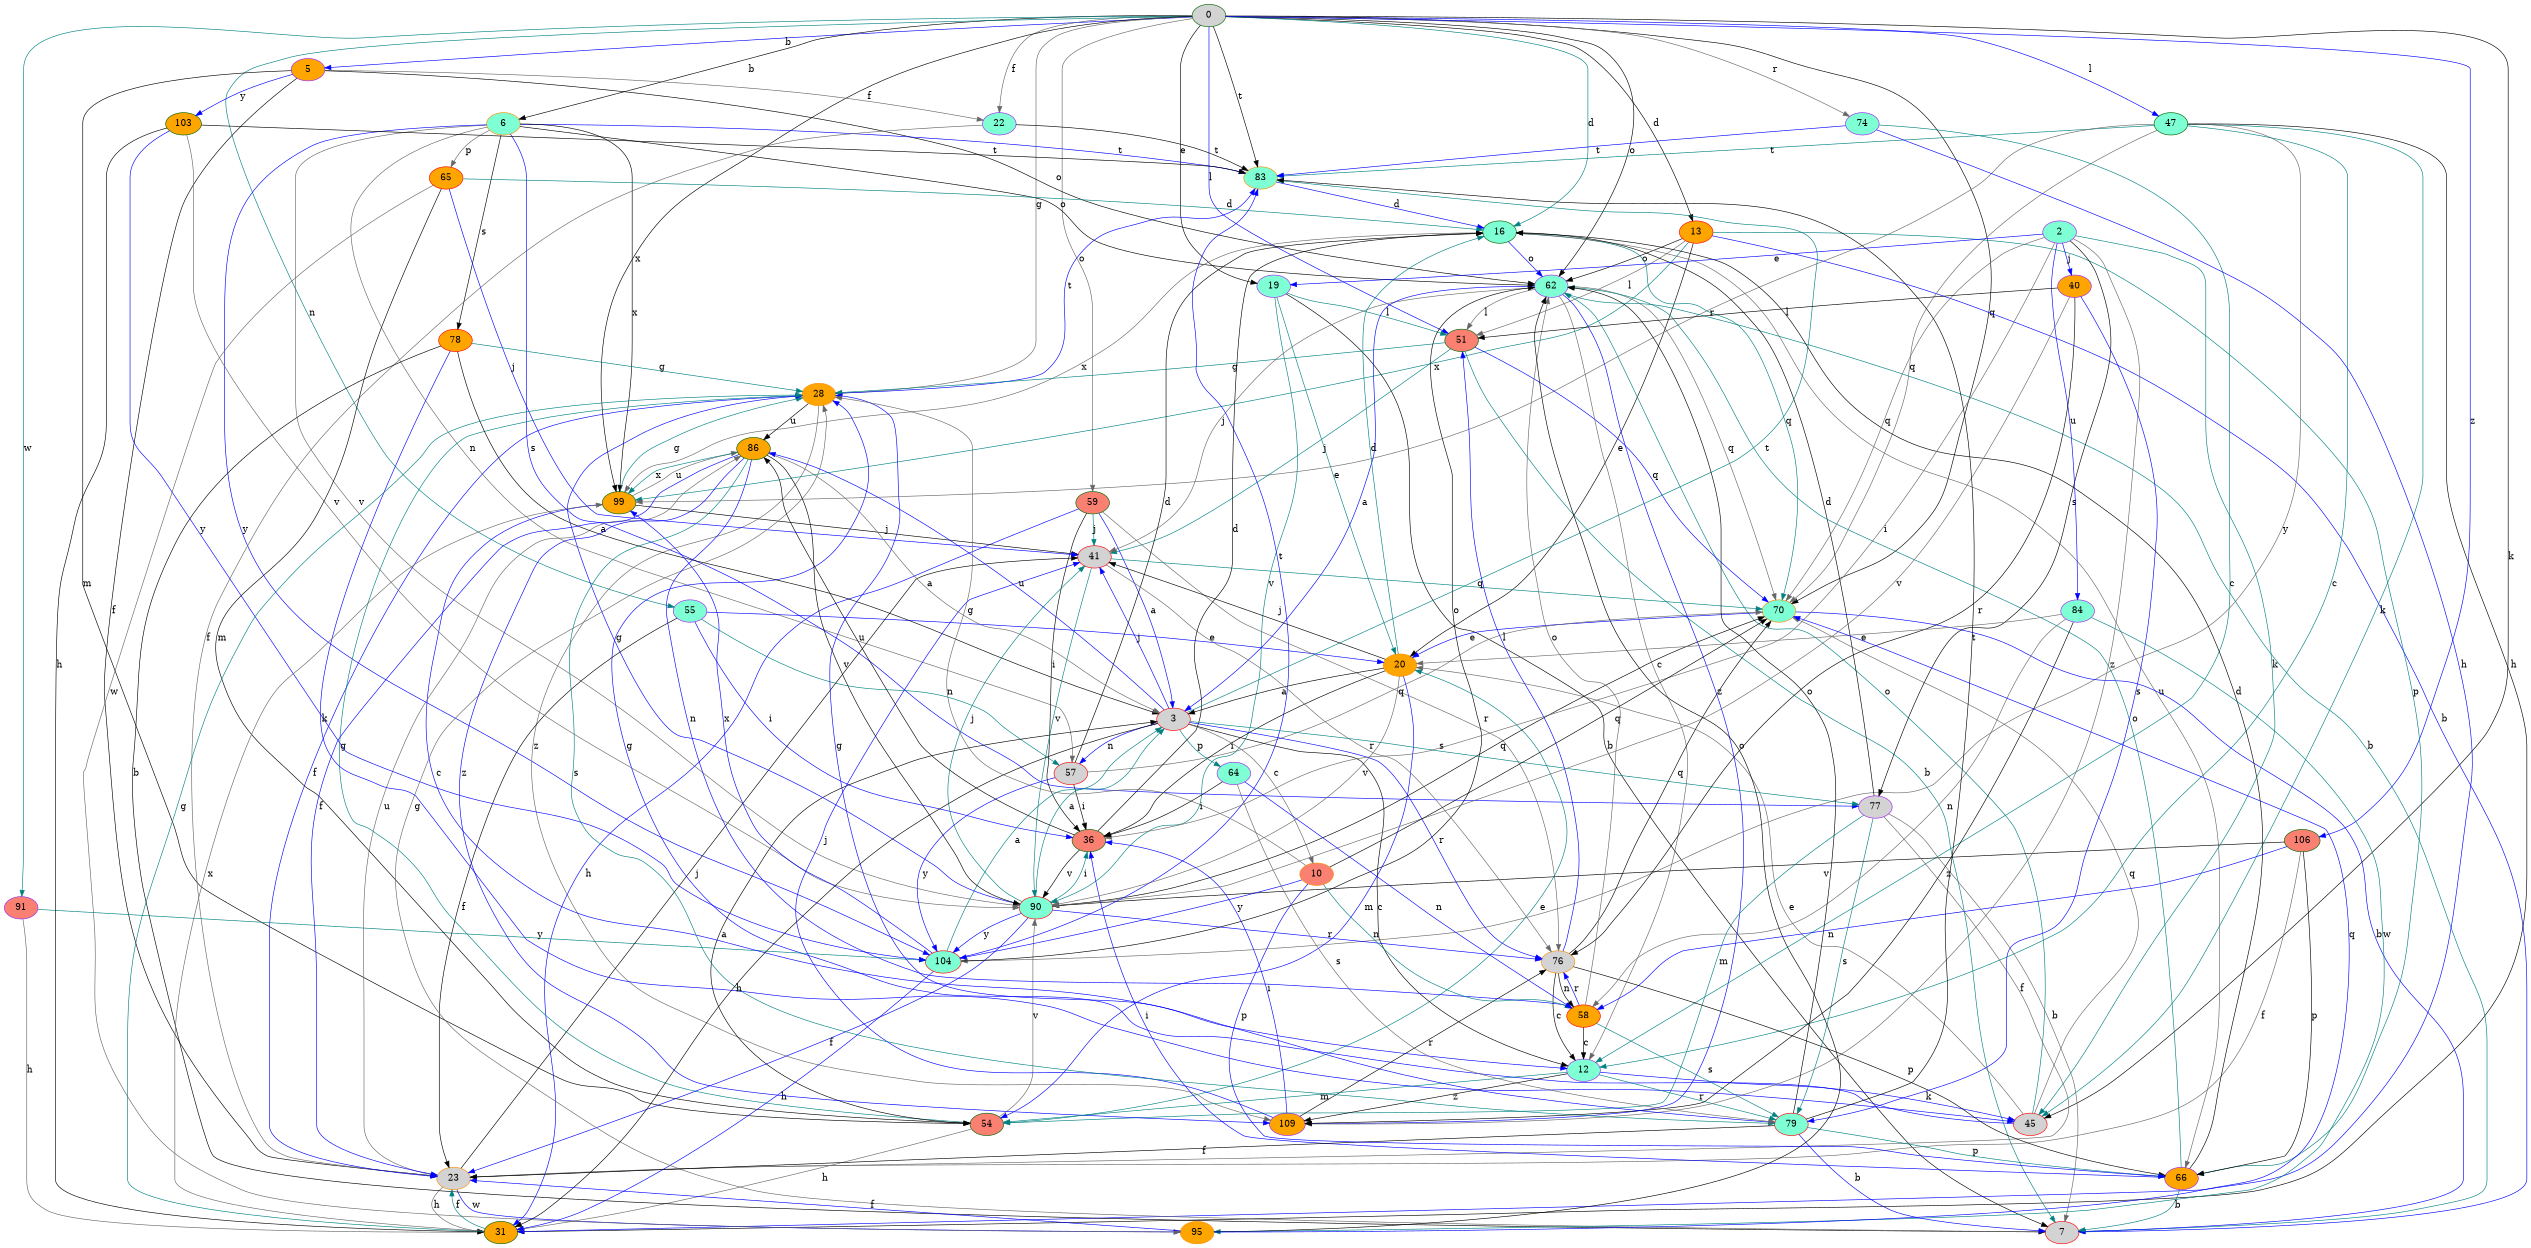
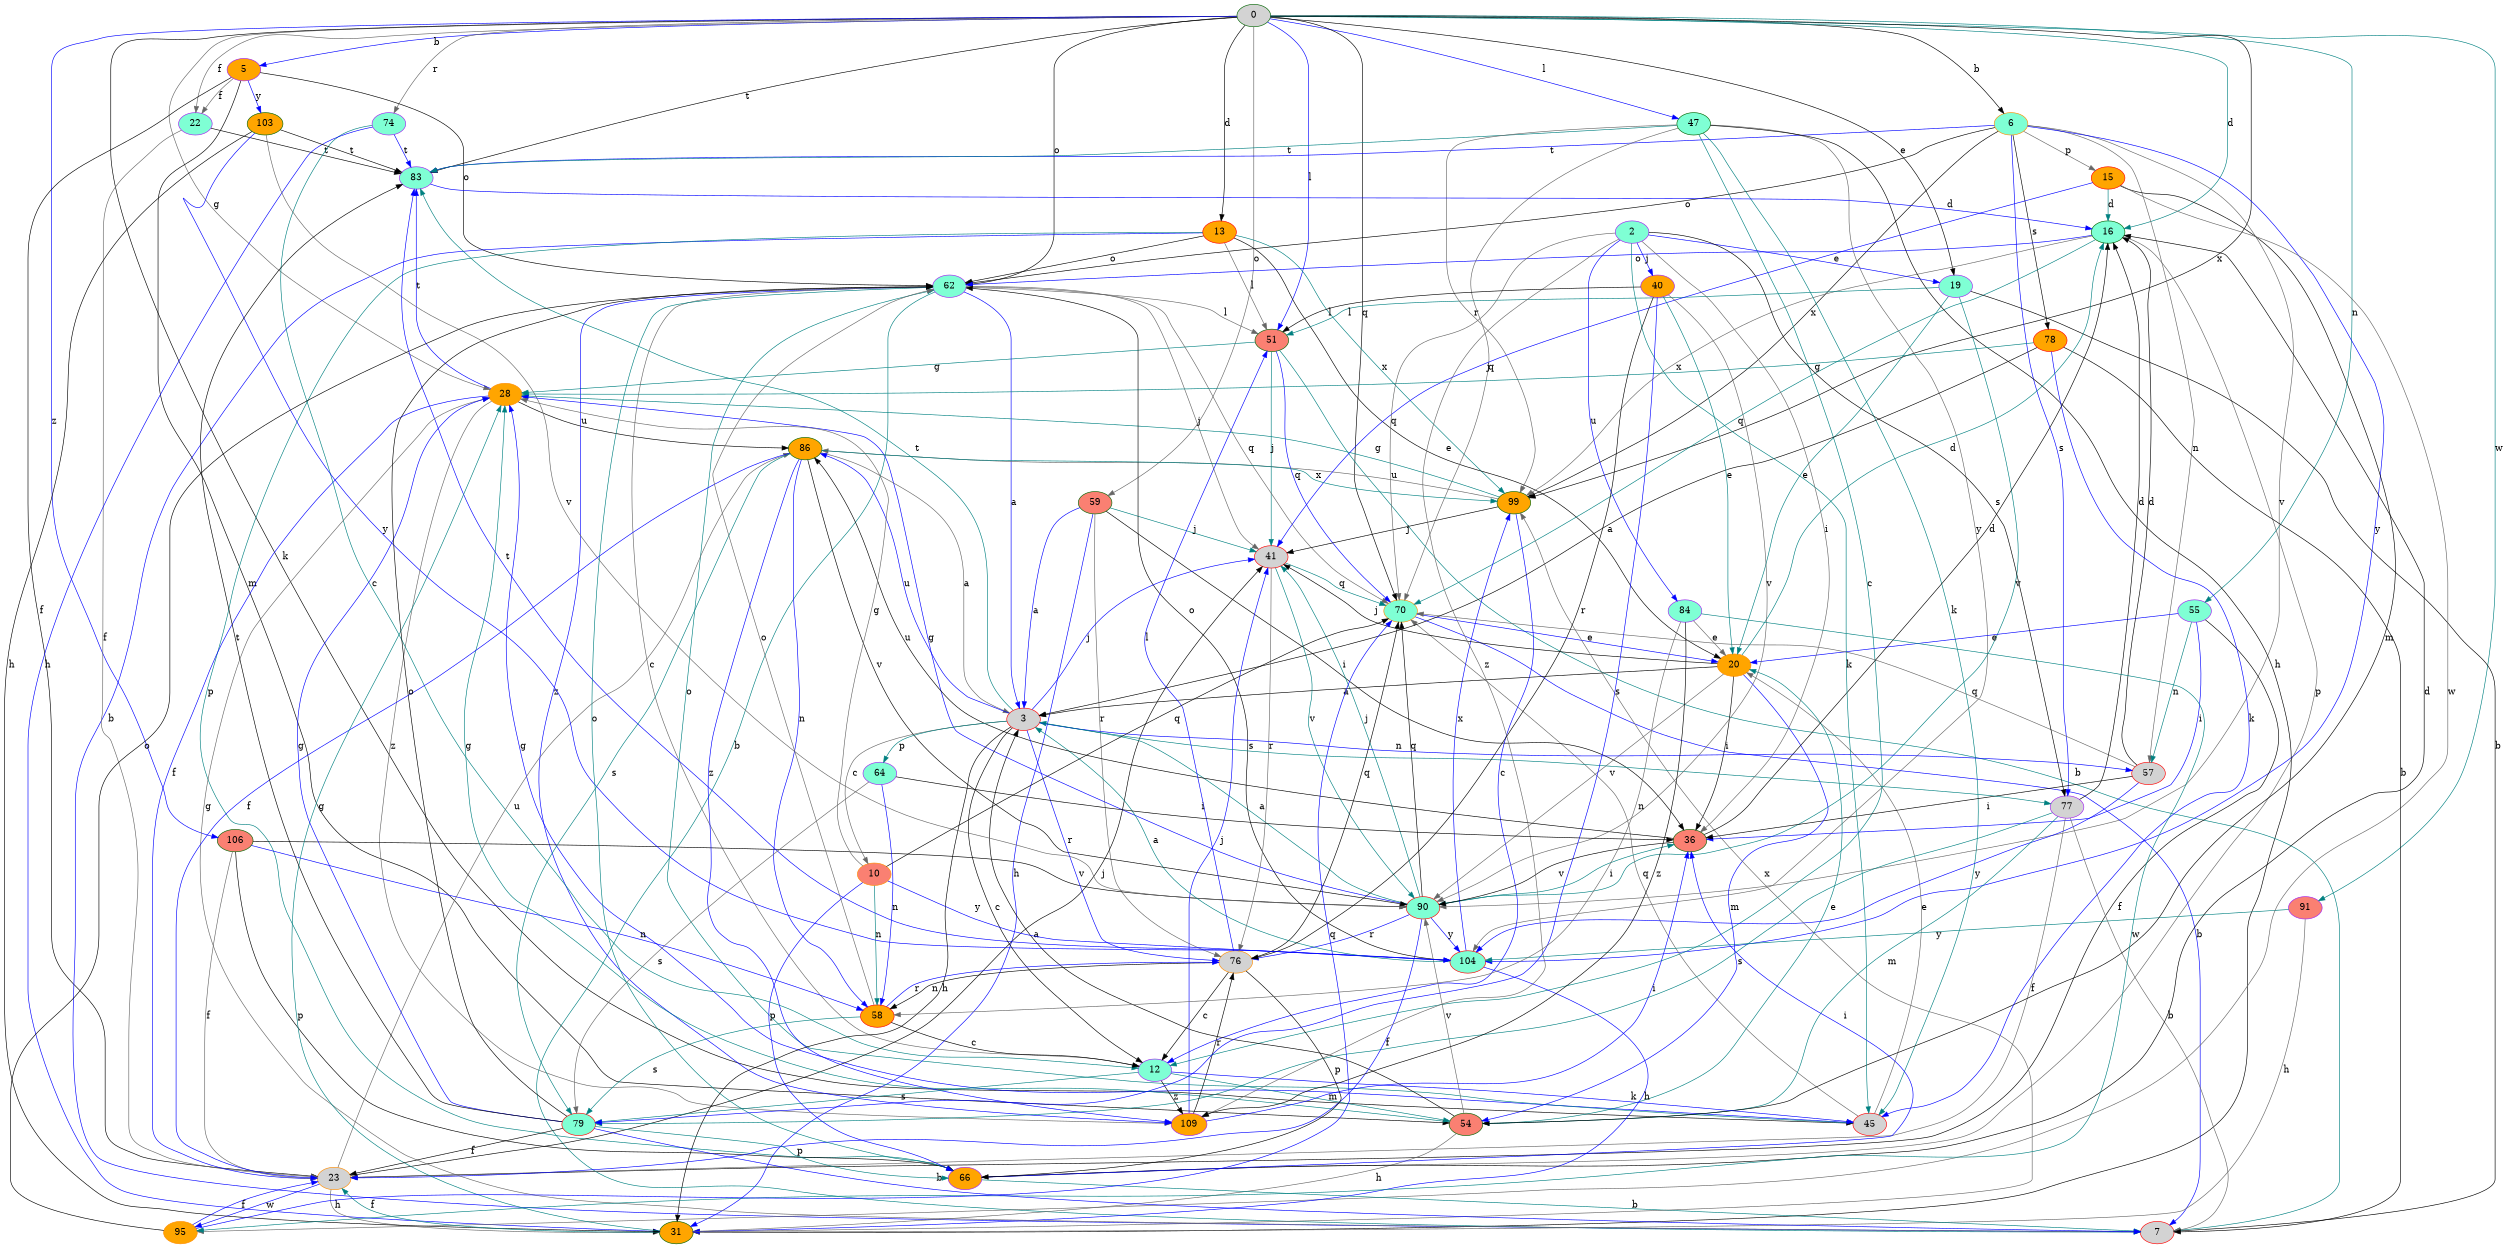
node "65": label "65" -> "15"
node "83": color darkorange -> purple
edge "40" -> "20": added, label "e"
edge "16" -> "66": label "u" -> "p"
edge "12" -> "79": label "r" -> "s"
